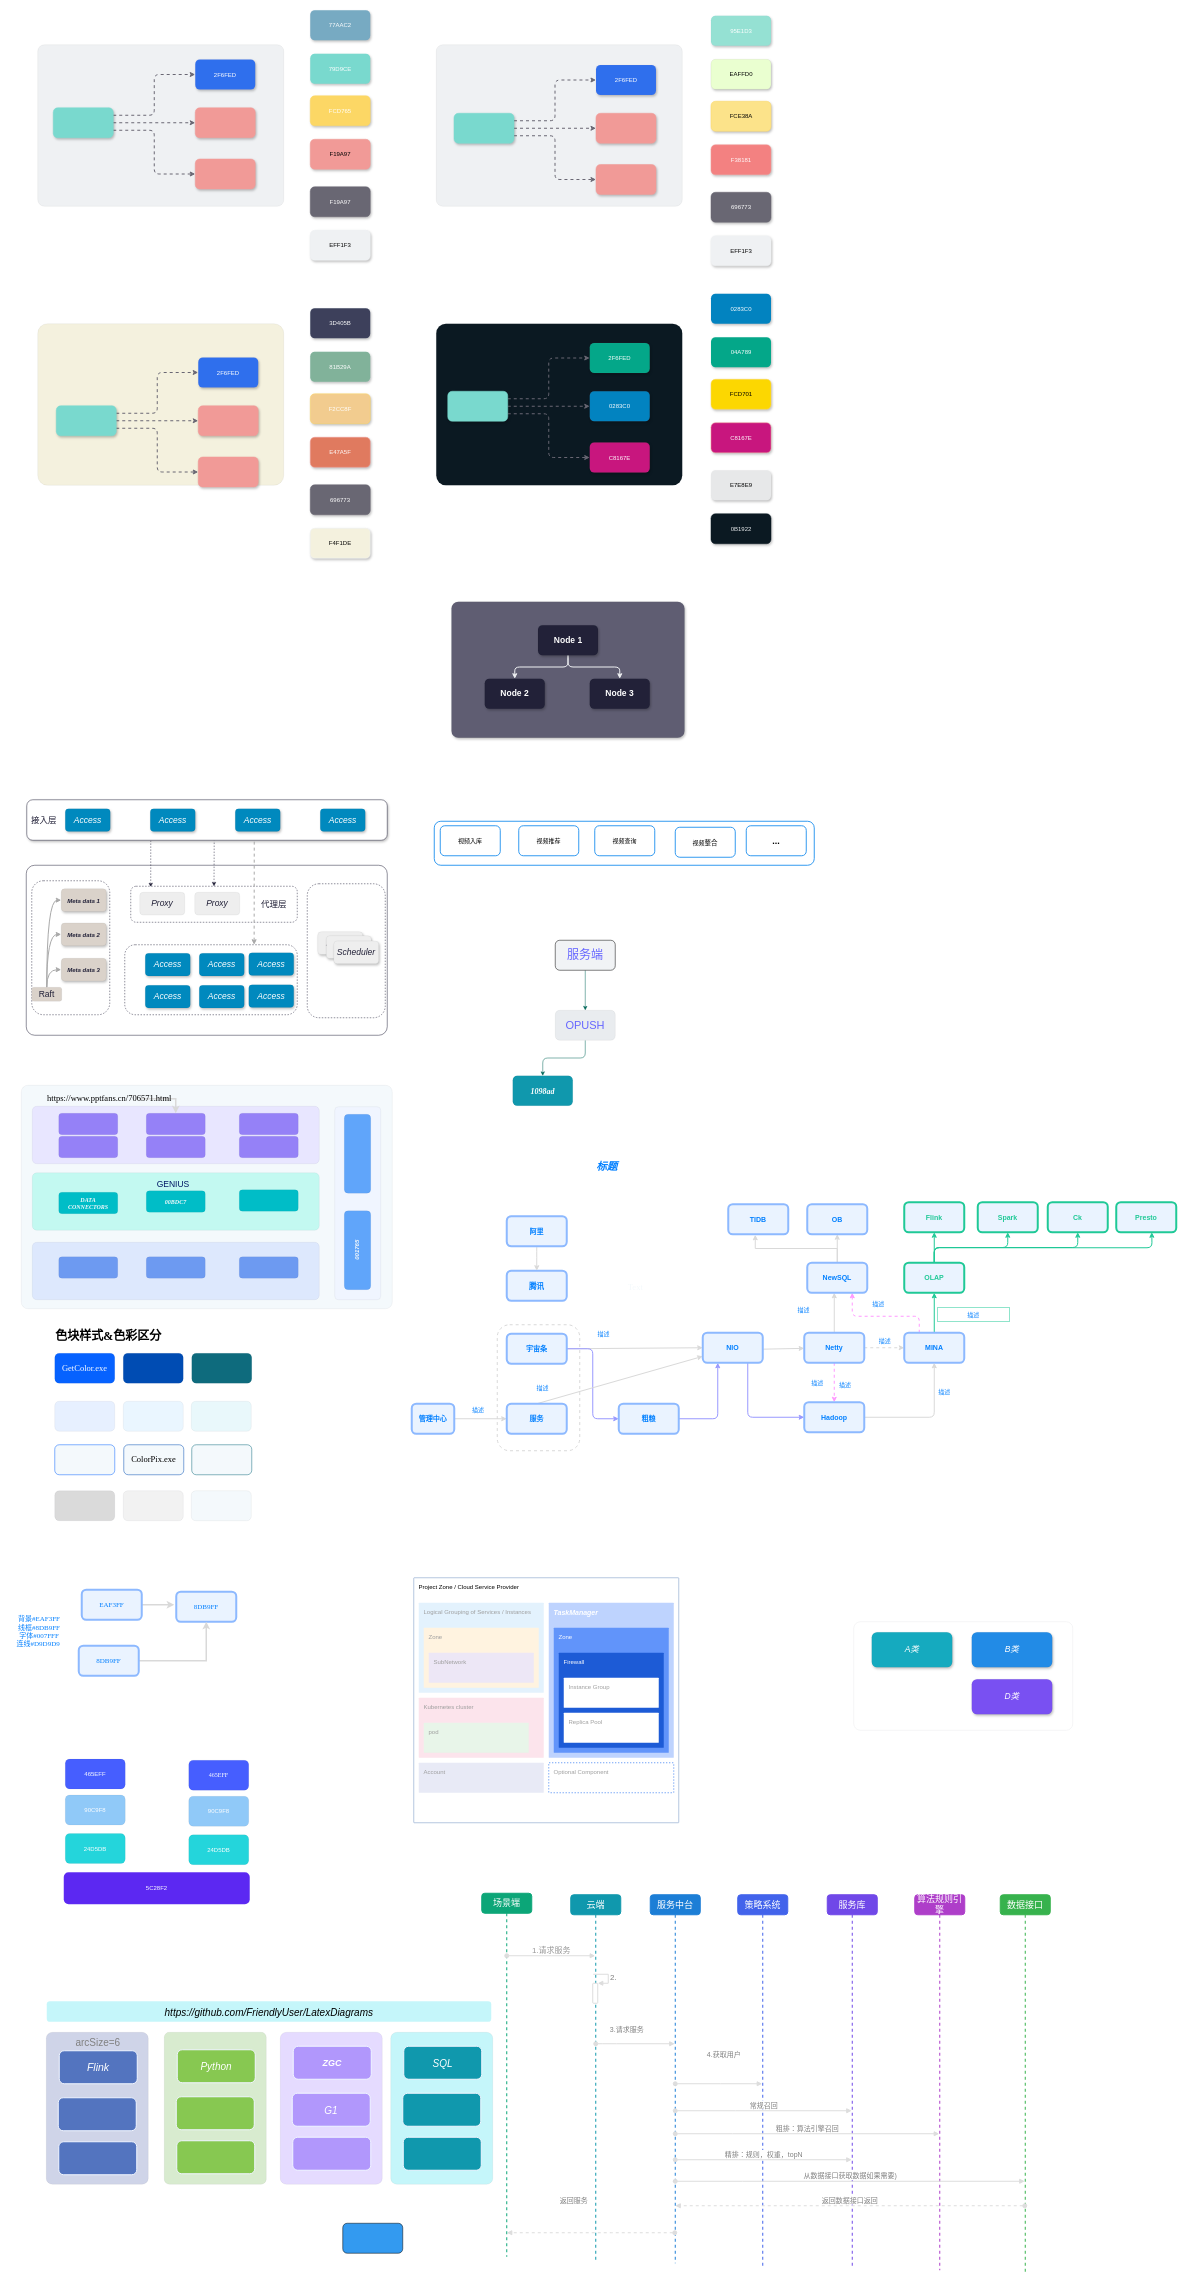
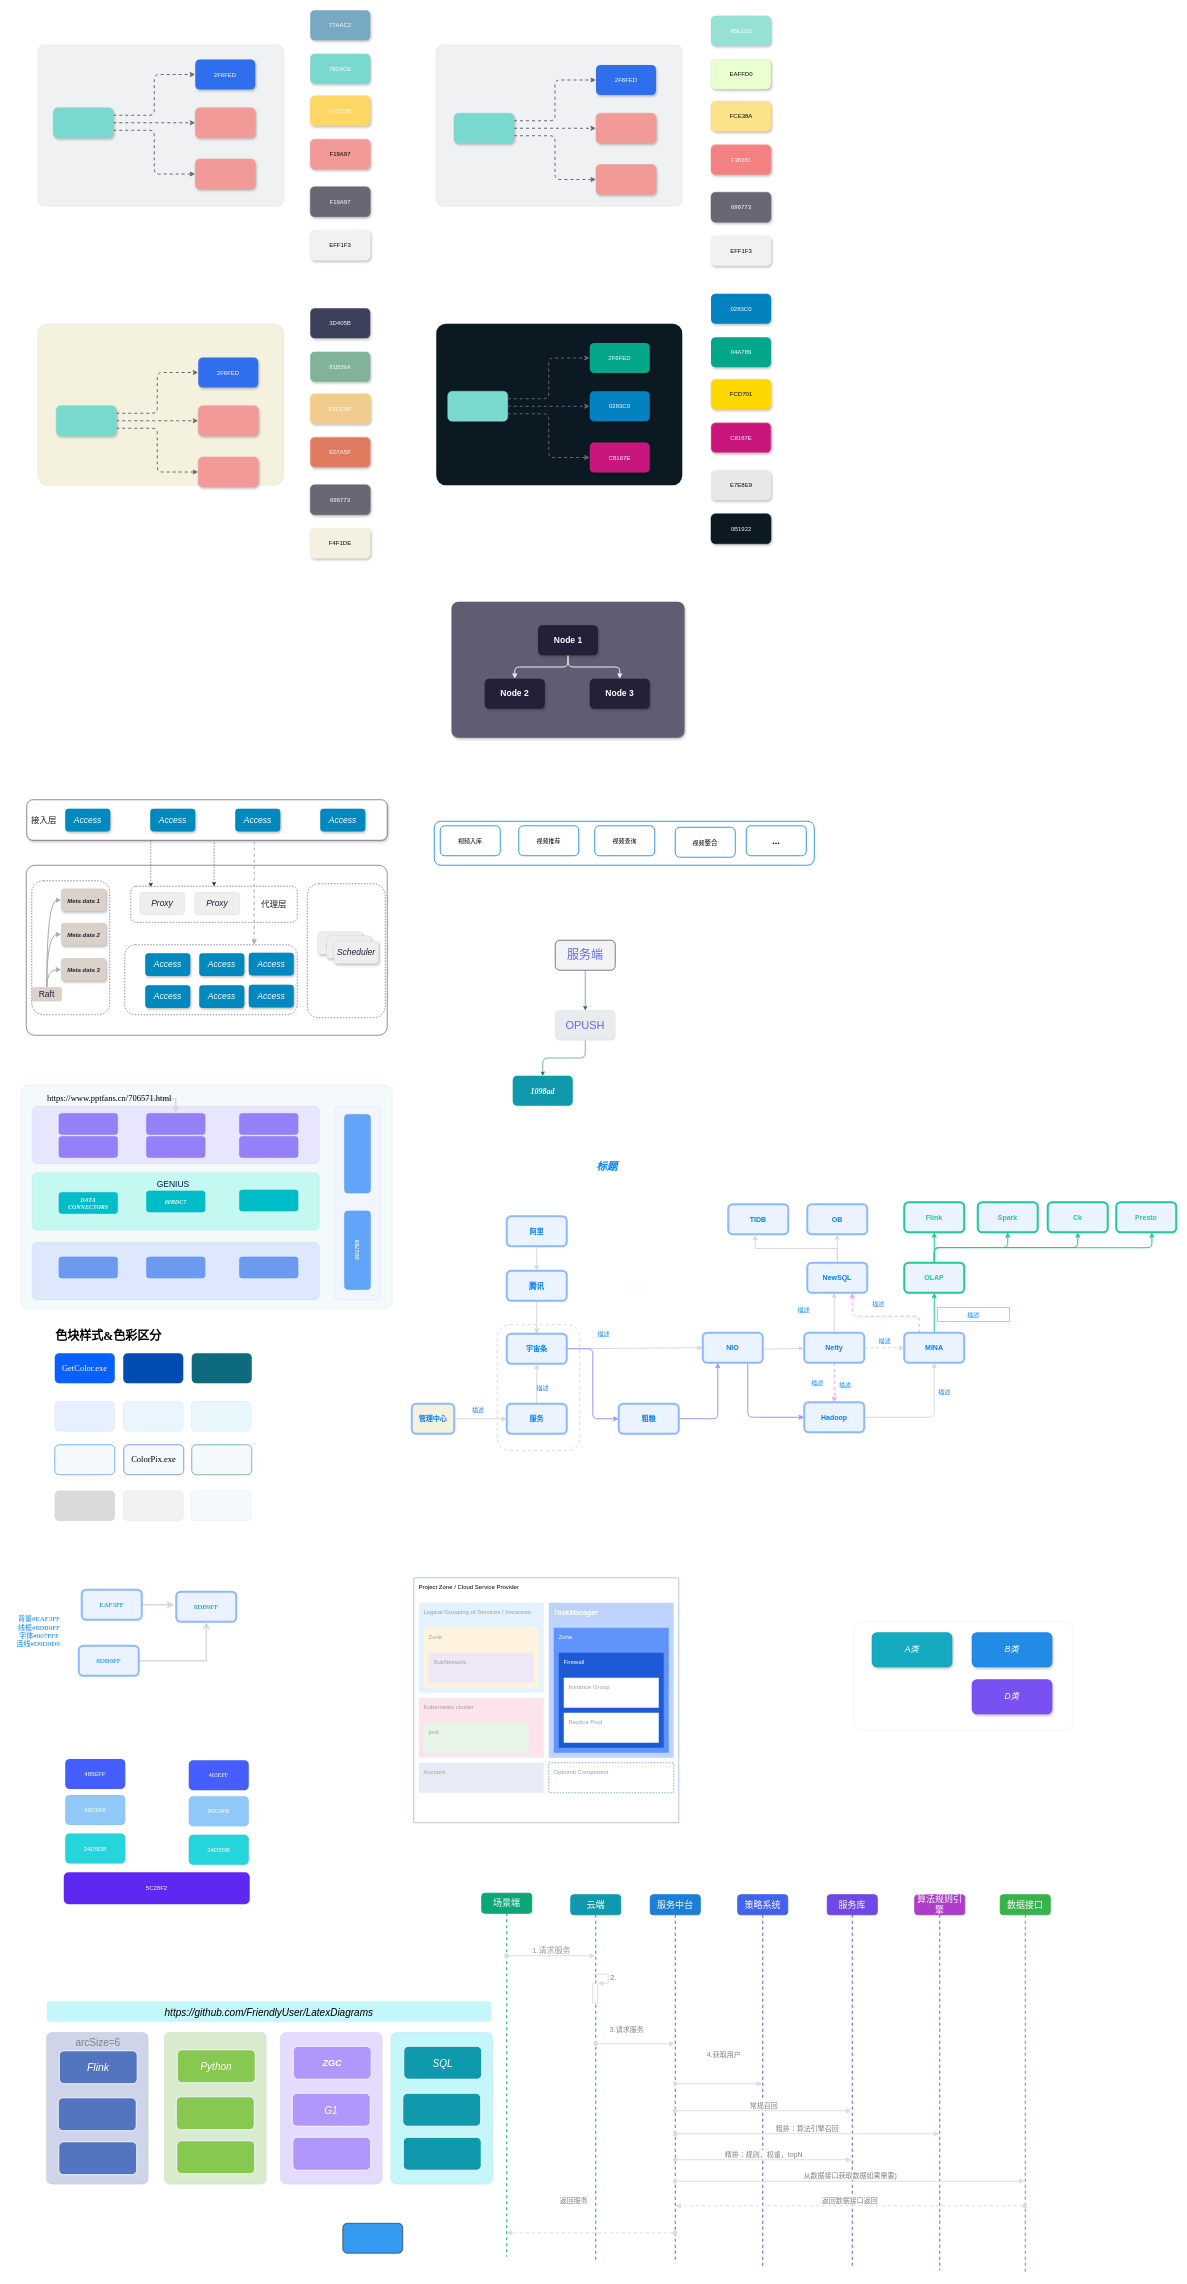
node "E47A5F": label "E47A5F" -> "E07A5F"
edge "腾讯" -> "宇宙条": added
edge "服务" -> "NIO": now "服务" -> "宇宙条"
node "管理中心": fillcolor #eaf3ff -> #f4f1de
